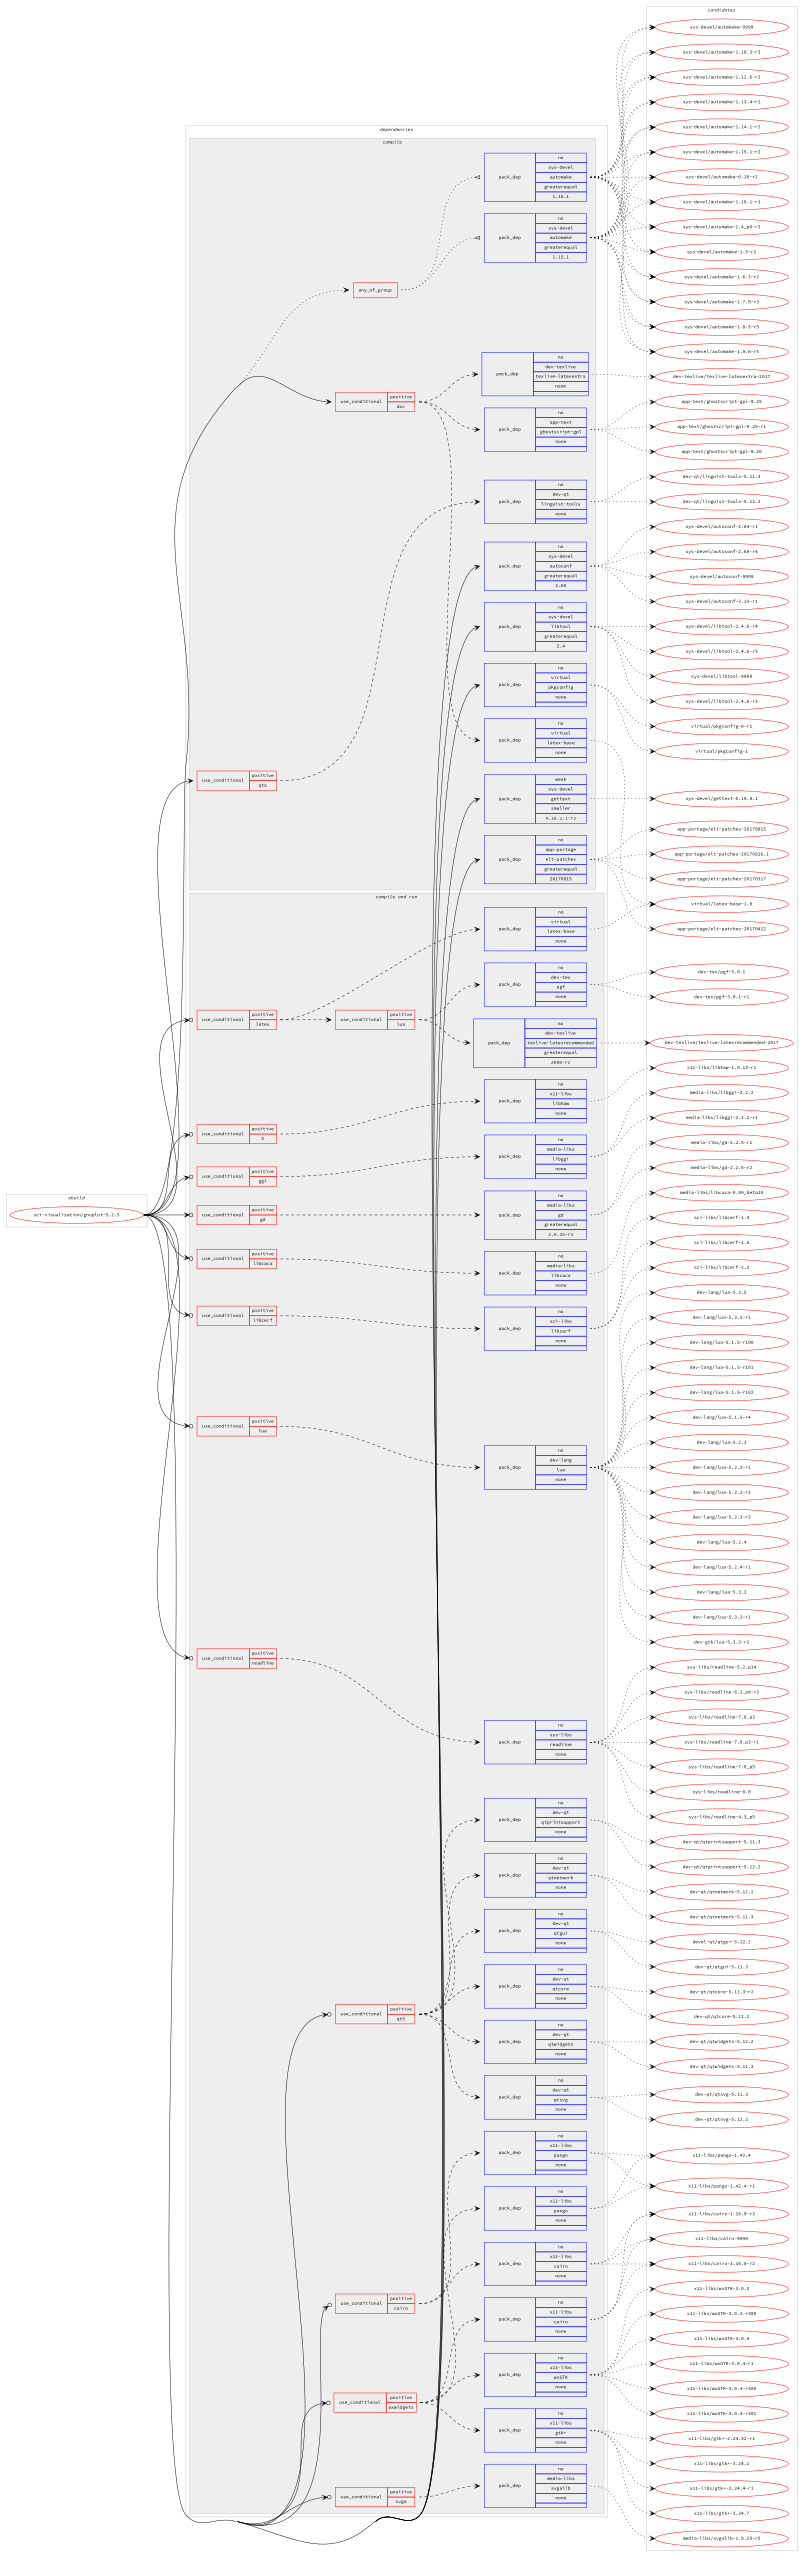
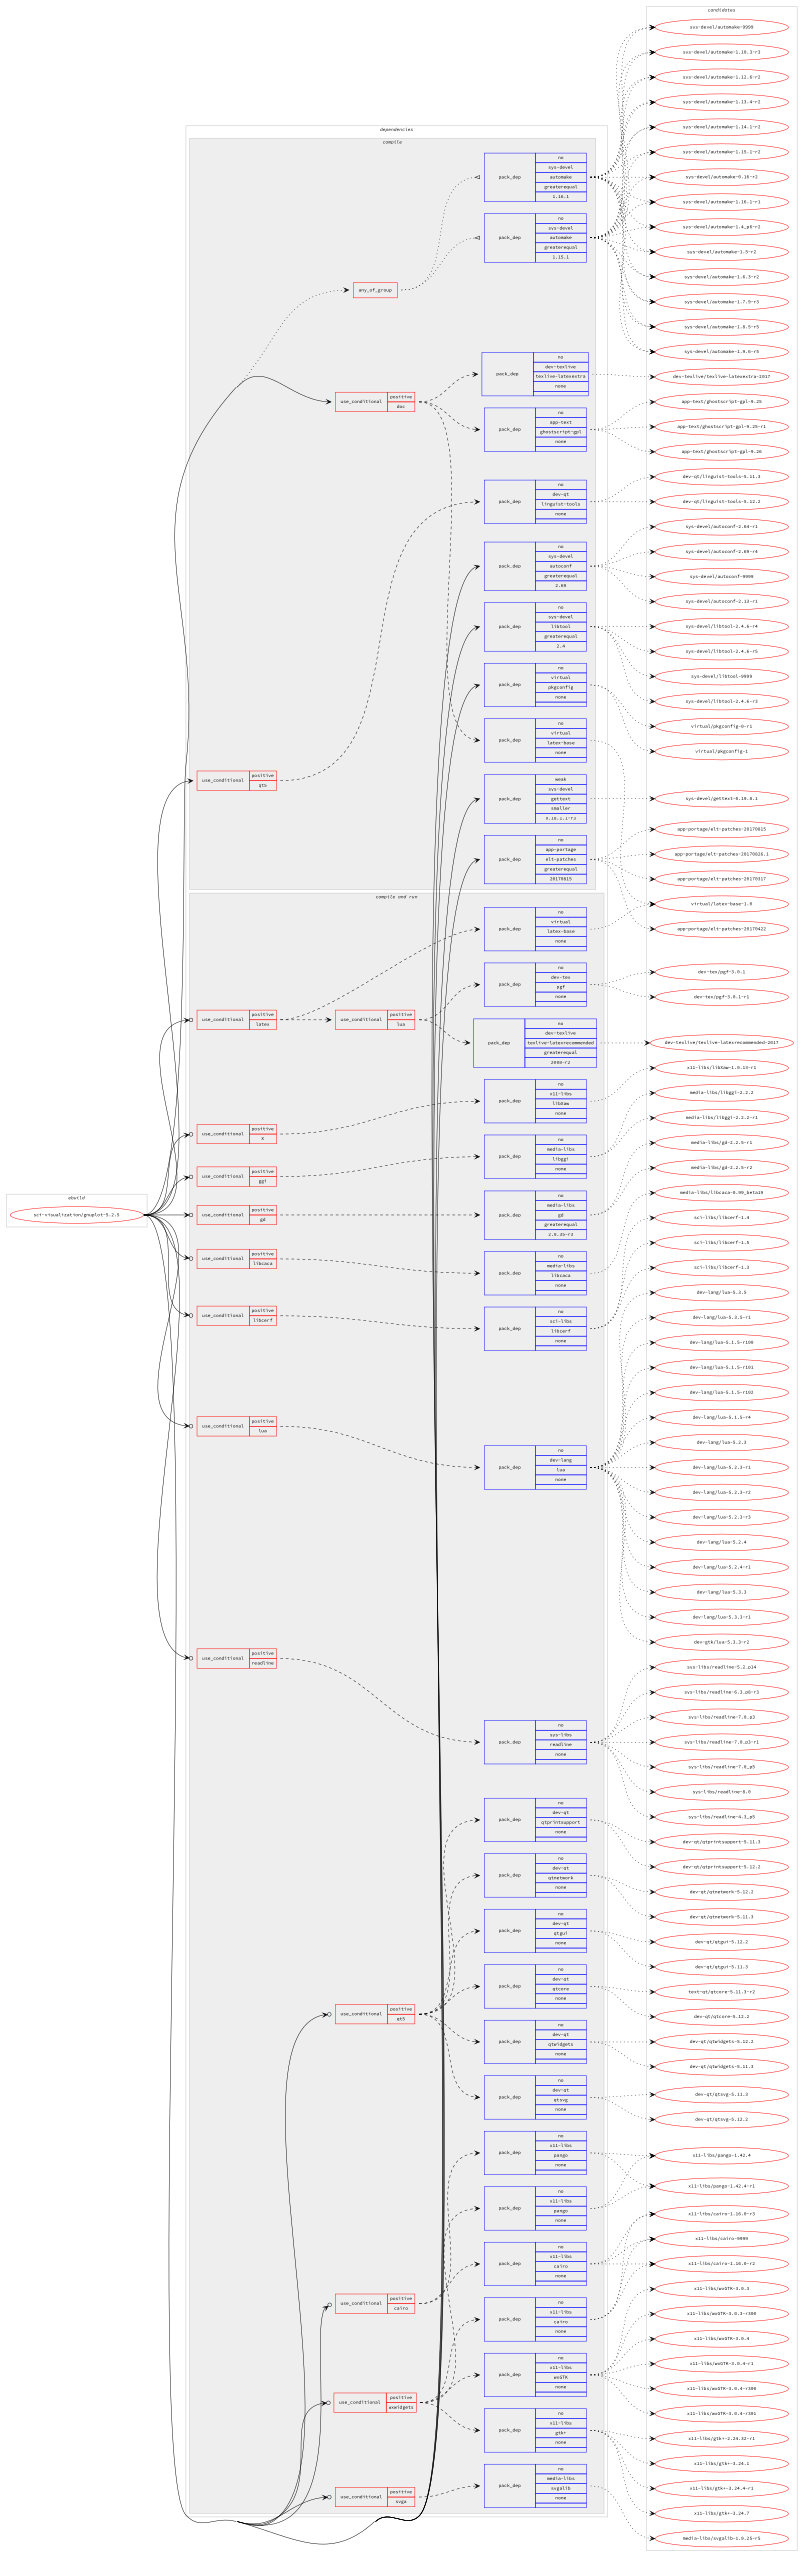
node "devel-qt/qtgui-5.12.2": label "devel-qt/qtgui-5.12.2" -> "dev-qt/qtgui-5.12.2"
node "dev-qt/qtcore-5.11.3-r2": label "dev-qt/qtcore-5.11.3-r2" -> "text-qt/qtcore-5.11.3-r2"
